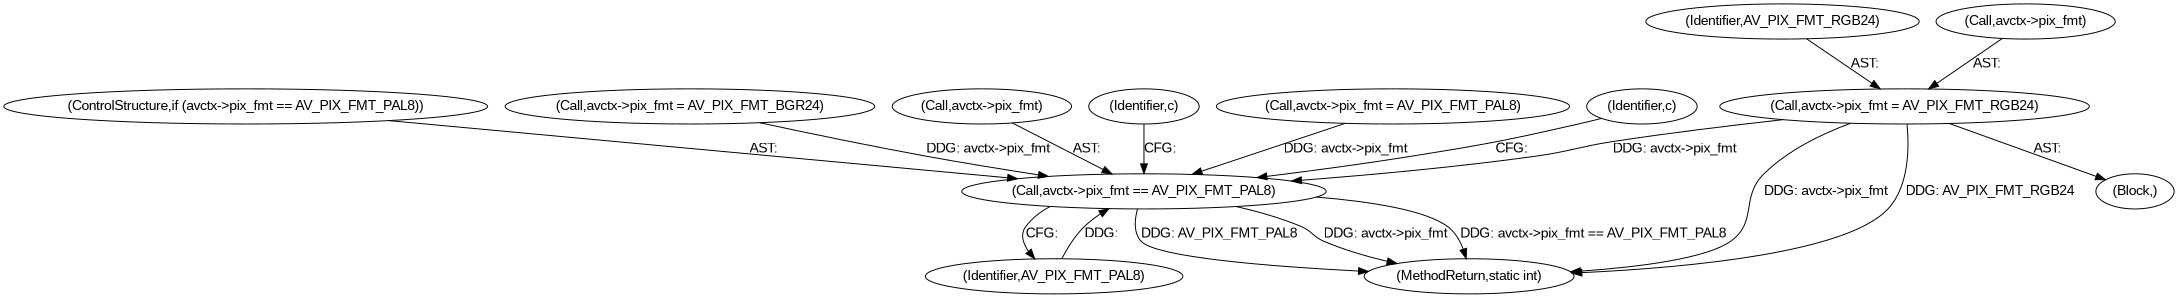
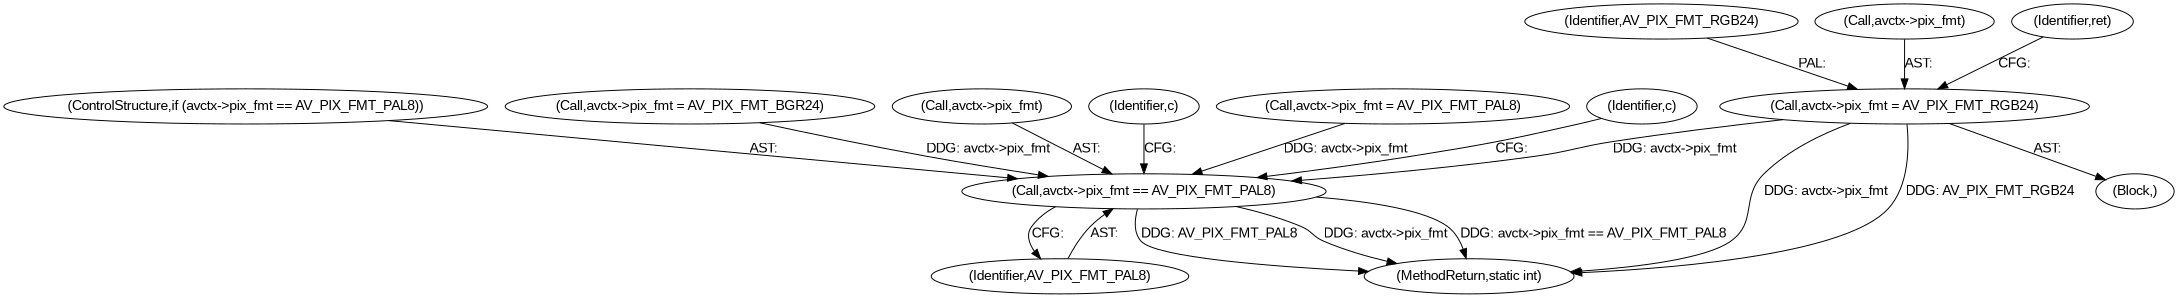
node "(Identifier,ret)": added
edge "(Identifier,AV_PIX_FMT_RGB24)" -> "(Call,avctx->pix_fmt = AV_PIX_FMT_RGB24)": label "AST: " -> "PAL: "
edge "(Identifier,AV_PIX_FMT_PAL8)" -> "(Call,avctx->pix_fmt == AV_PIX_FMT_PAL8)": label "DDG: " -> "AST: "
